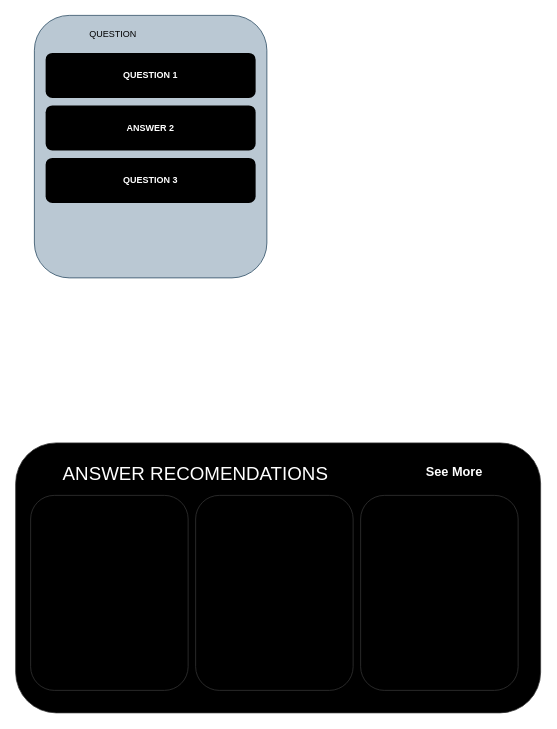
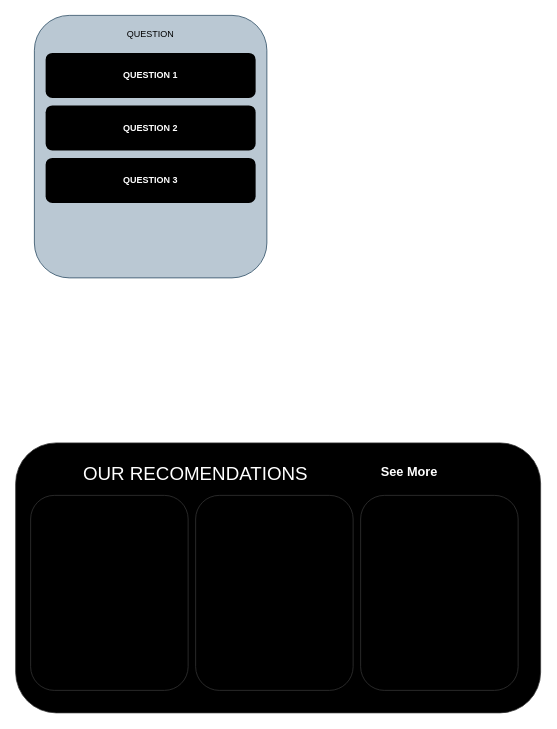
node "QUESTION": moved (113, 34) -> (150, 34)
node "ANSWER 2": label "ANSWER 2" -> "QUESTION 2"
node "ANSWER RECOMENDATIONS": label "ANSWER RECOMENDATIONS" -> "OUR RECOMENDATIONS"
node "See More": moved (454, 473) -> (409, 473)
